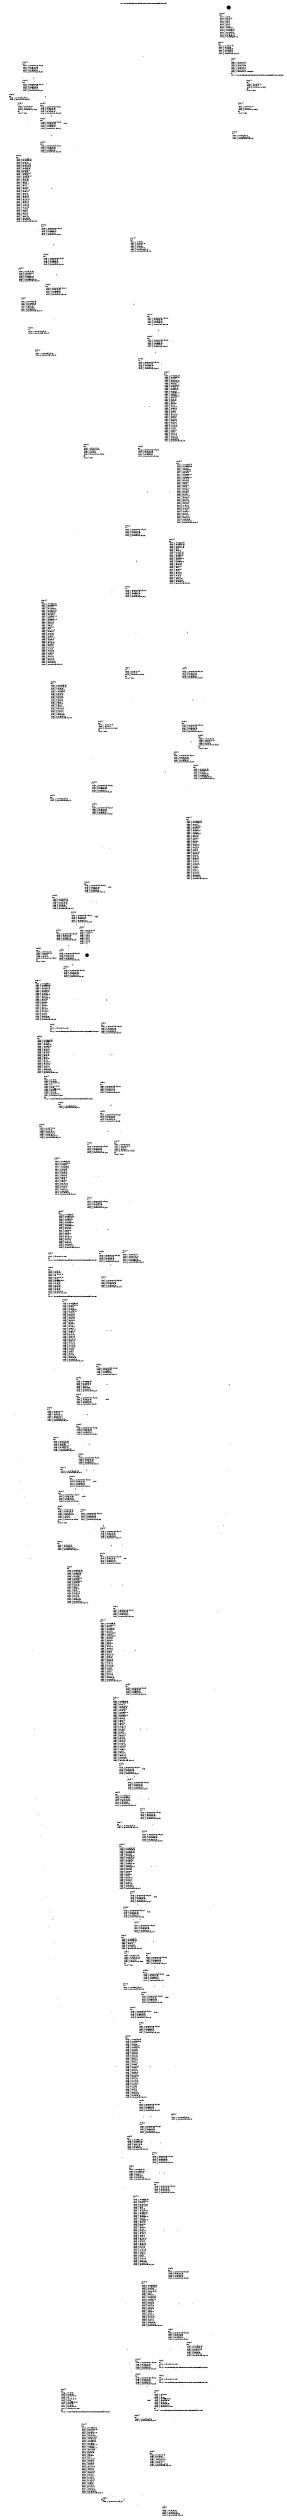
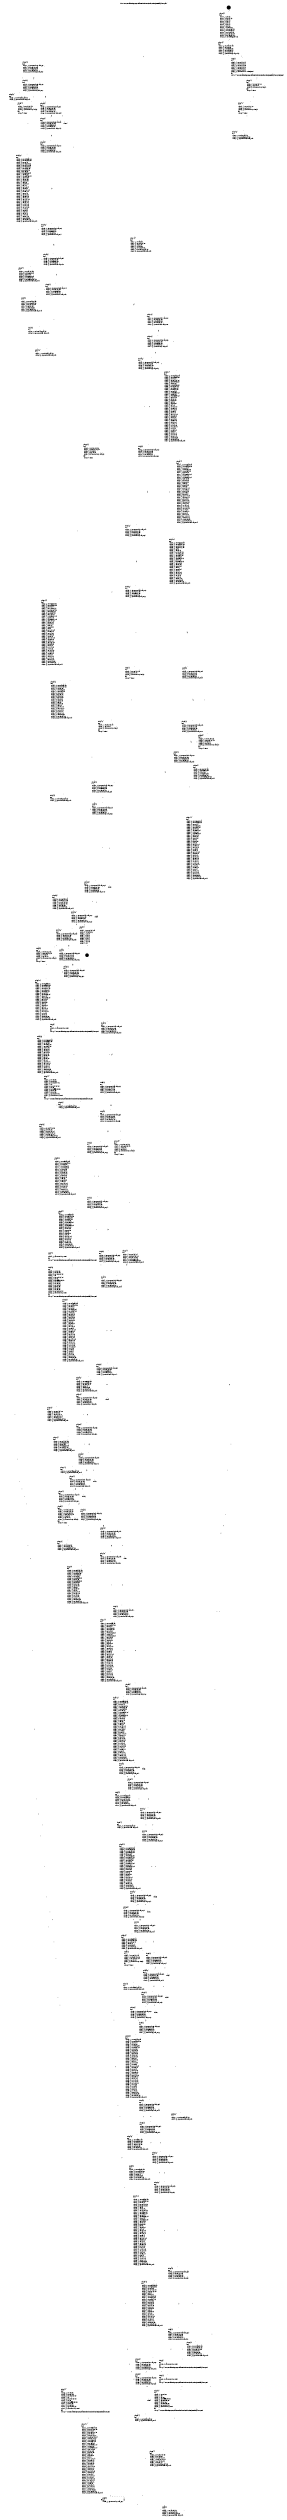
edge "0x401b5e [28]" -> "0x401b7a [28]": now "0x402732 [40]" -> "0x401b7a [28]"
